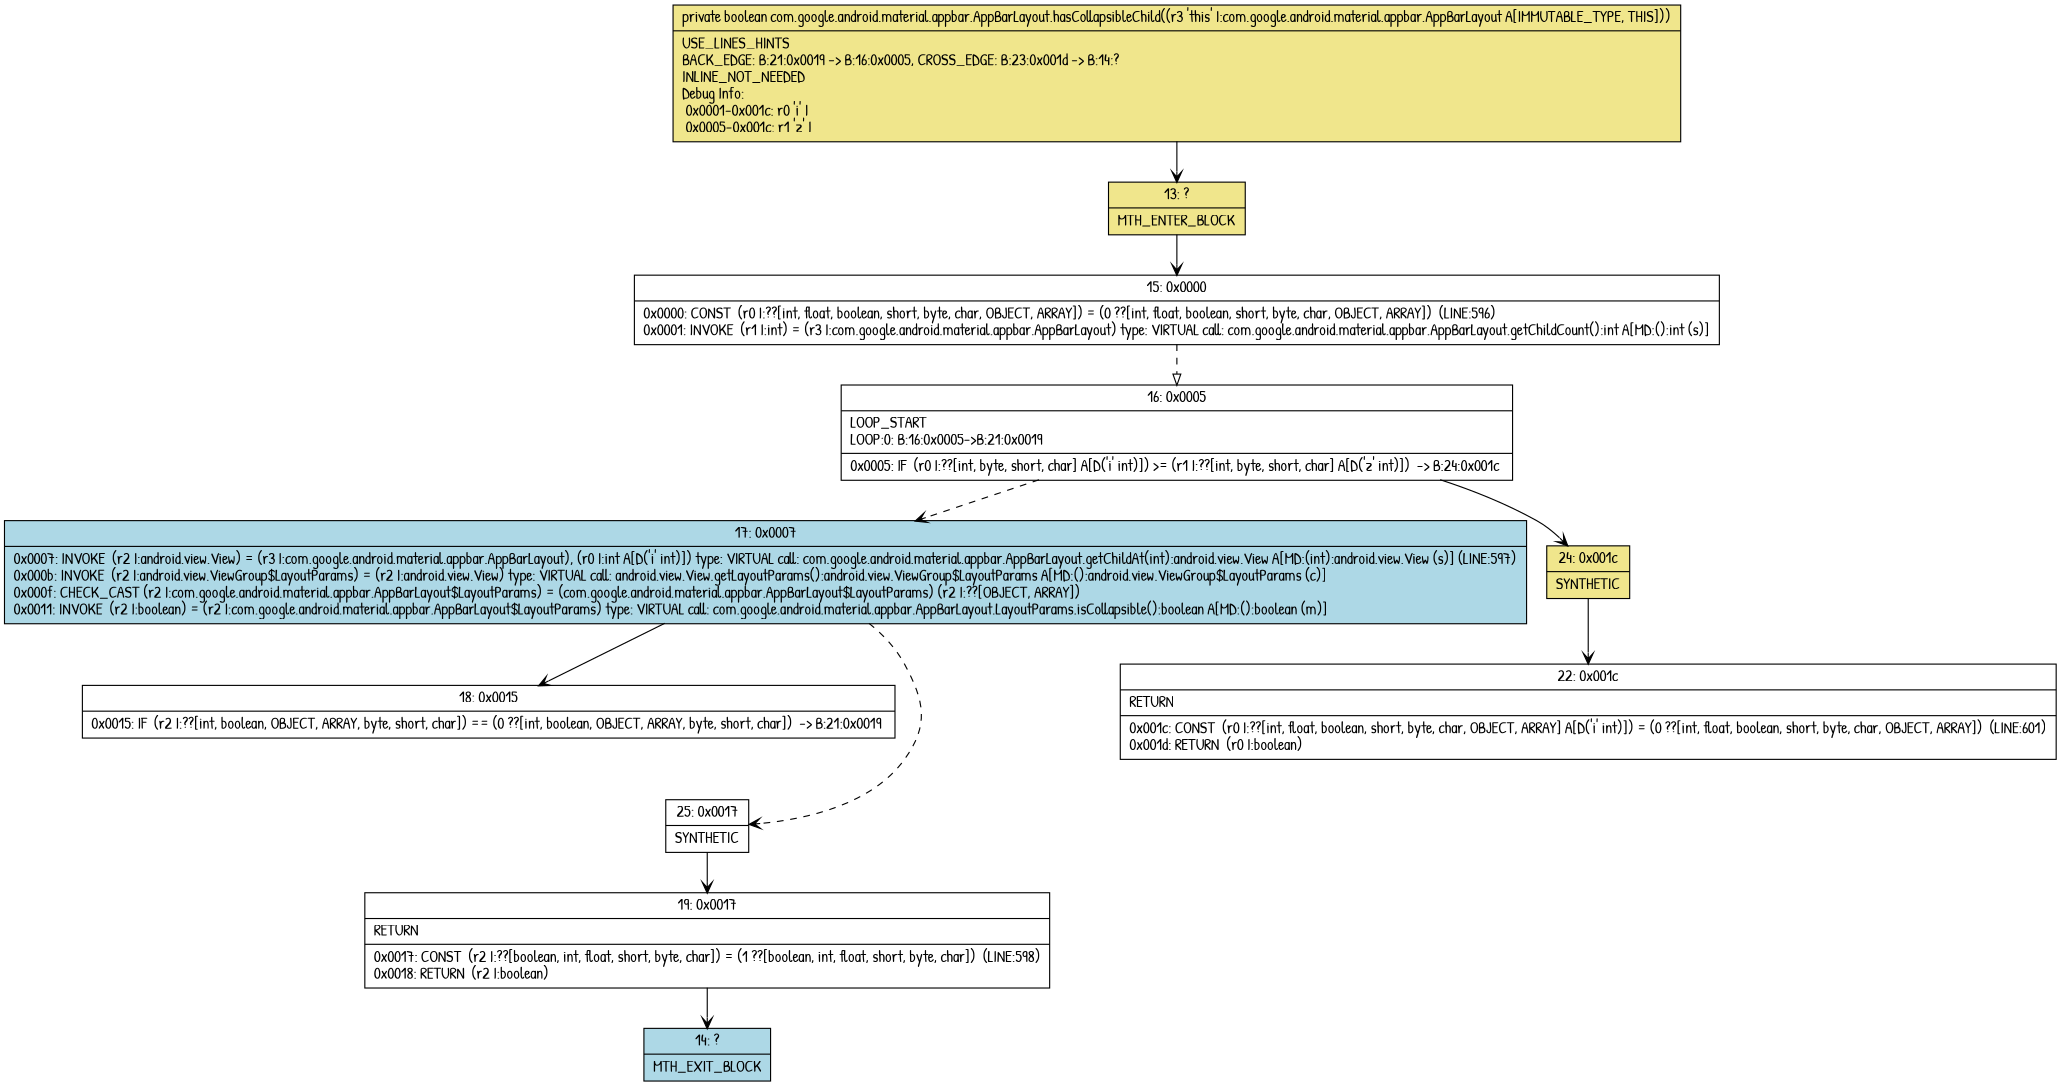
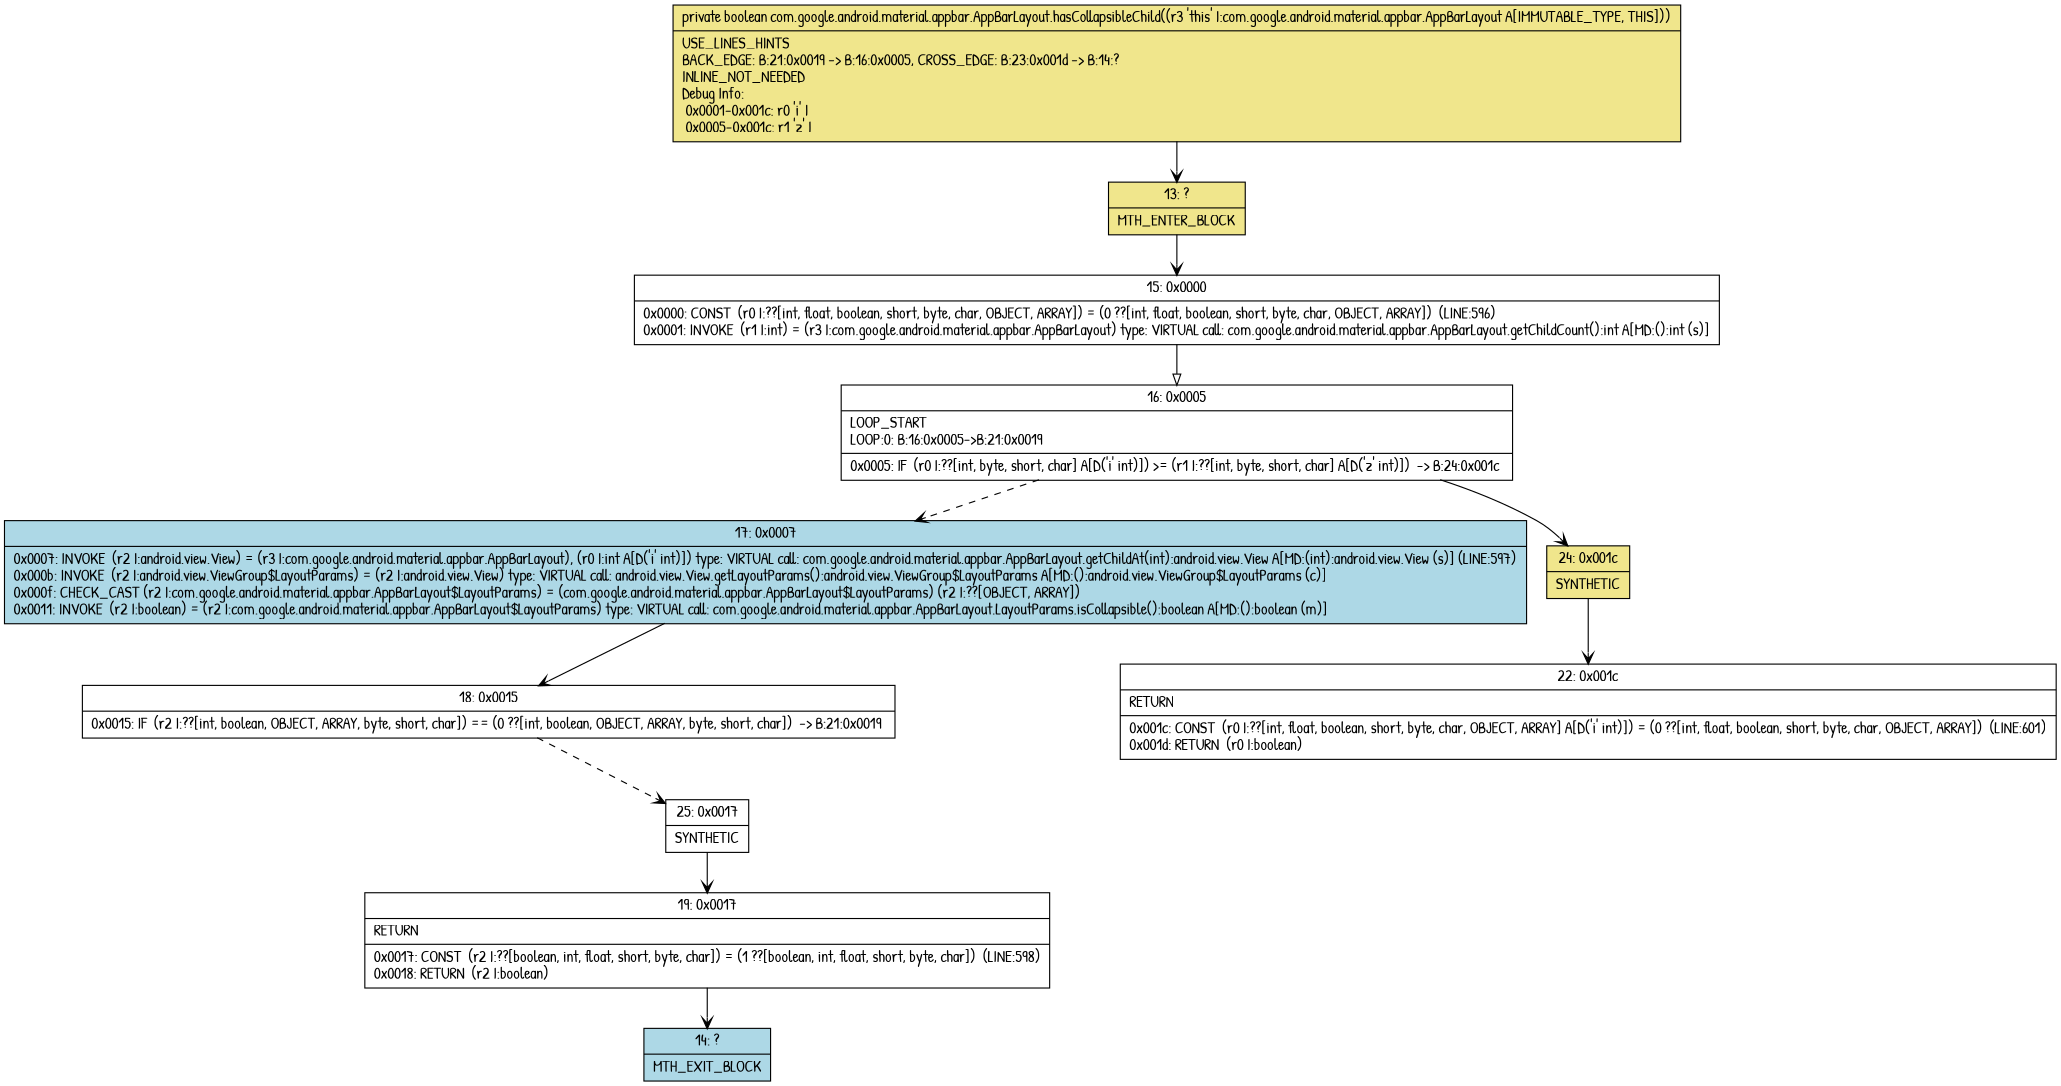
edge "15: 0x0000" -> "16: 0x0005": style dashed -> solid
edge "17: 0x0007" -> "25: 0x0017": now "18: 0x0015" -> "25: 0x0017"
